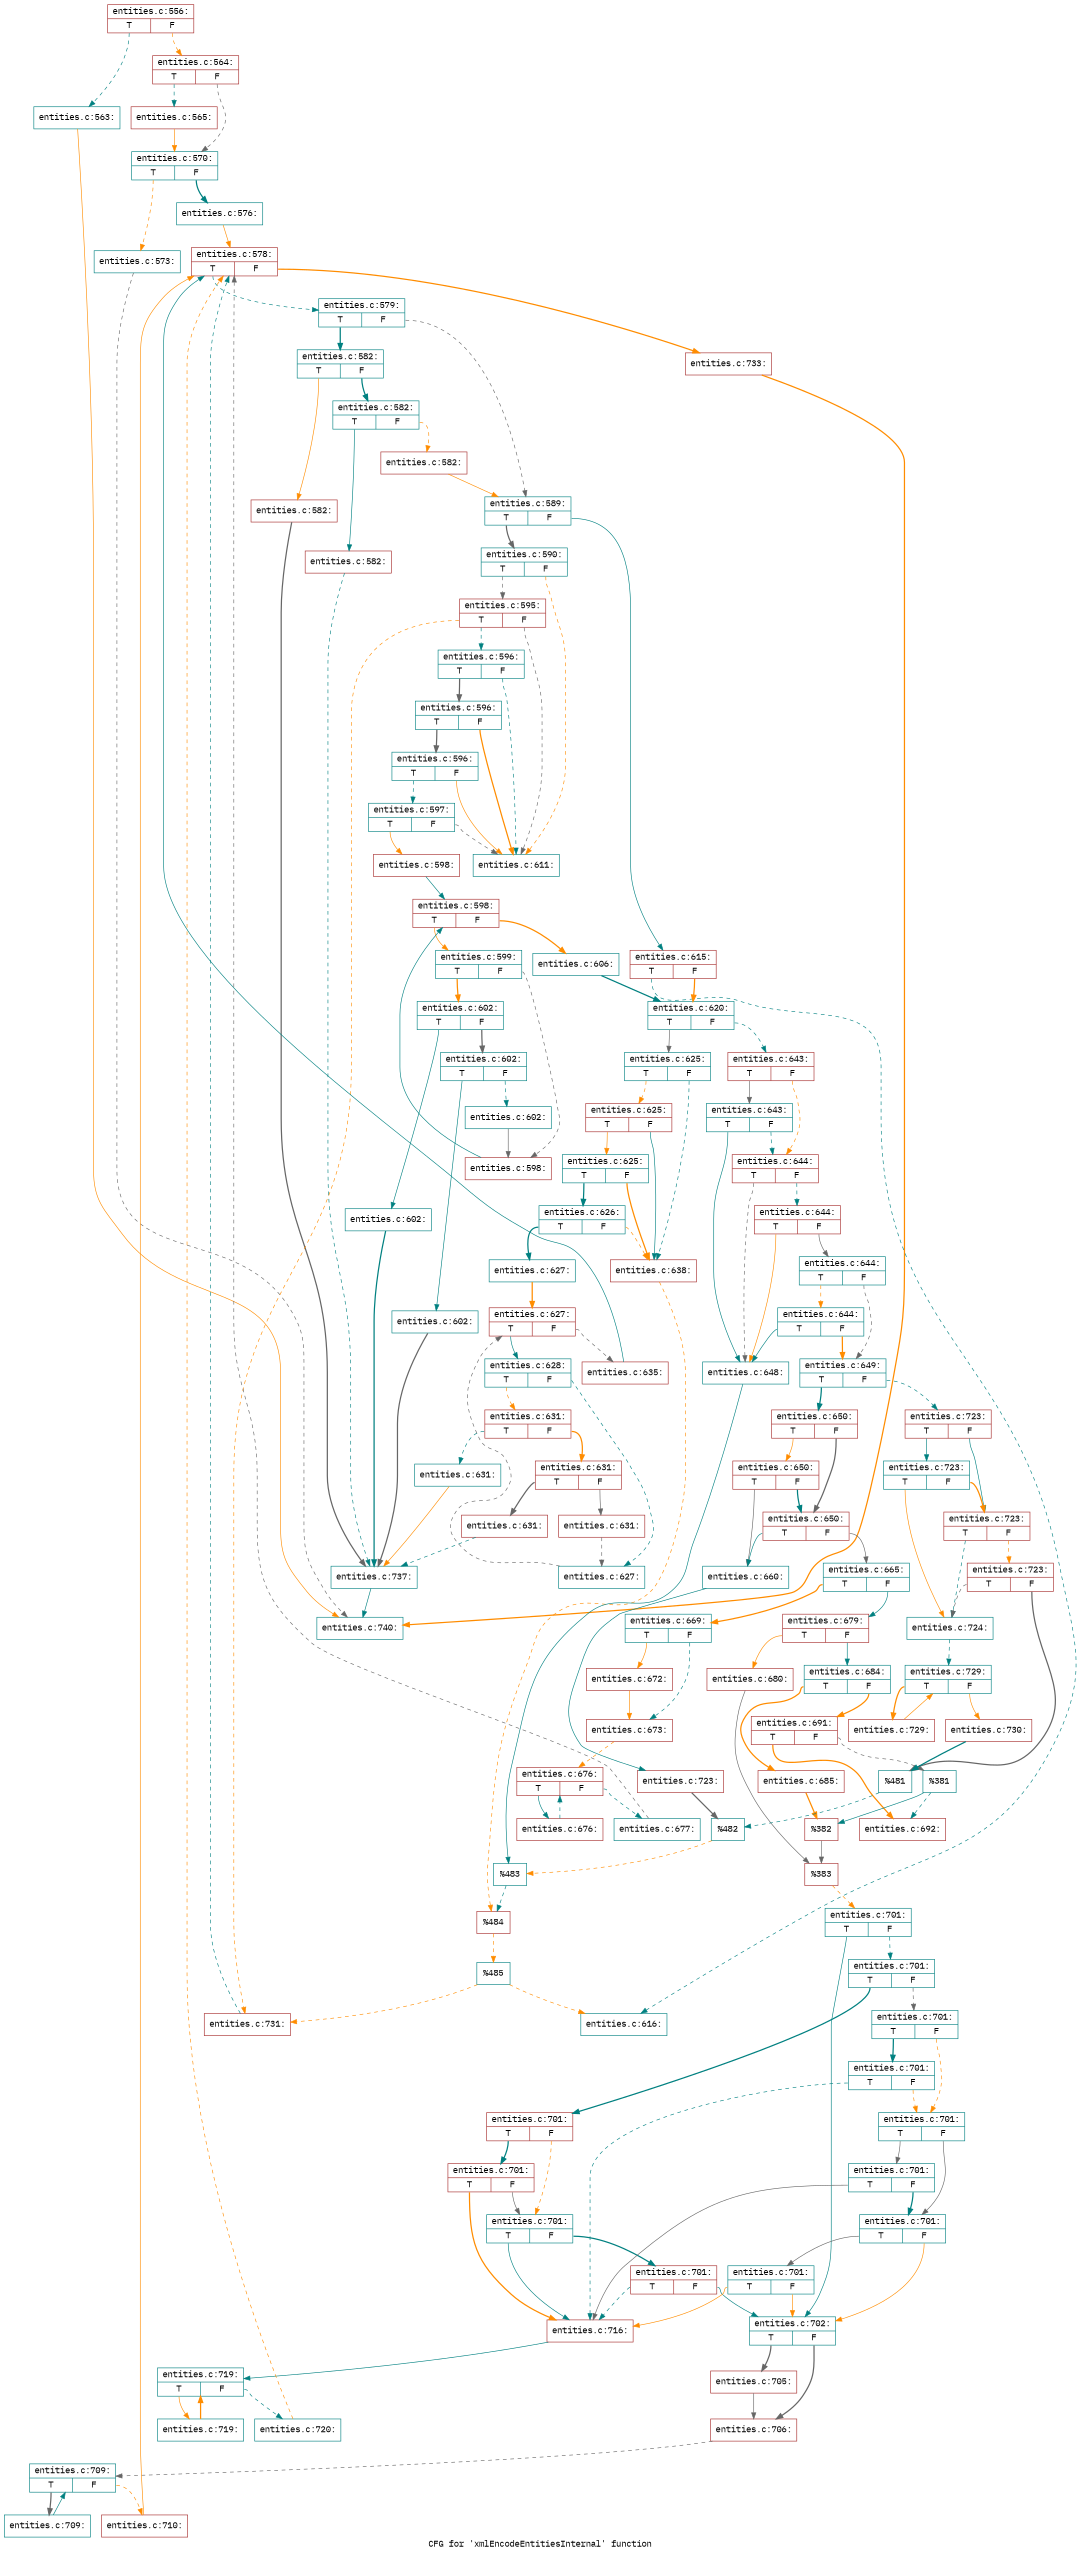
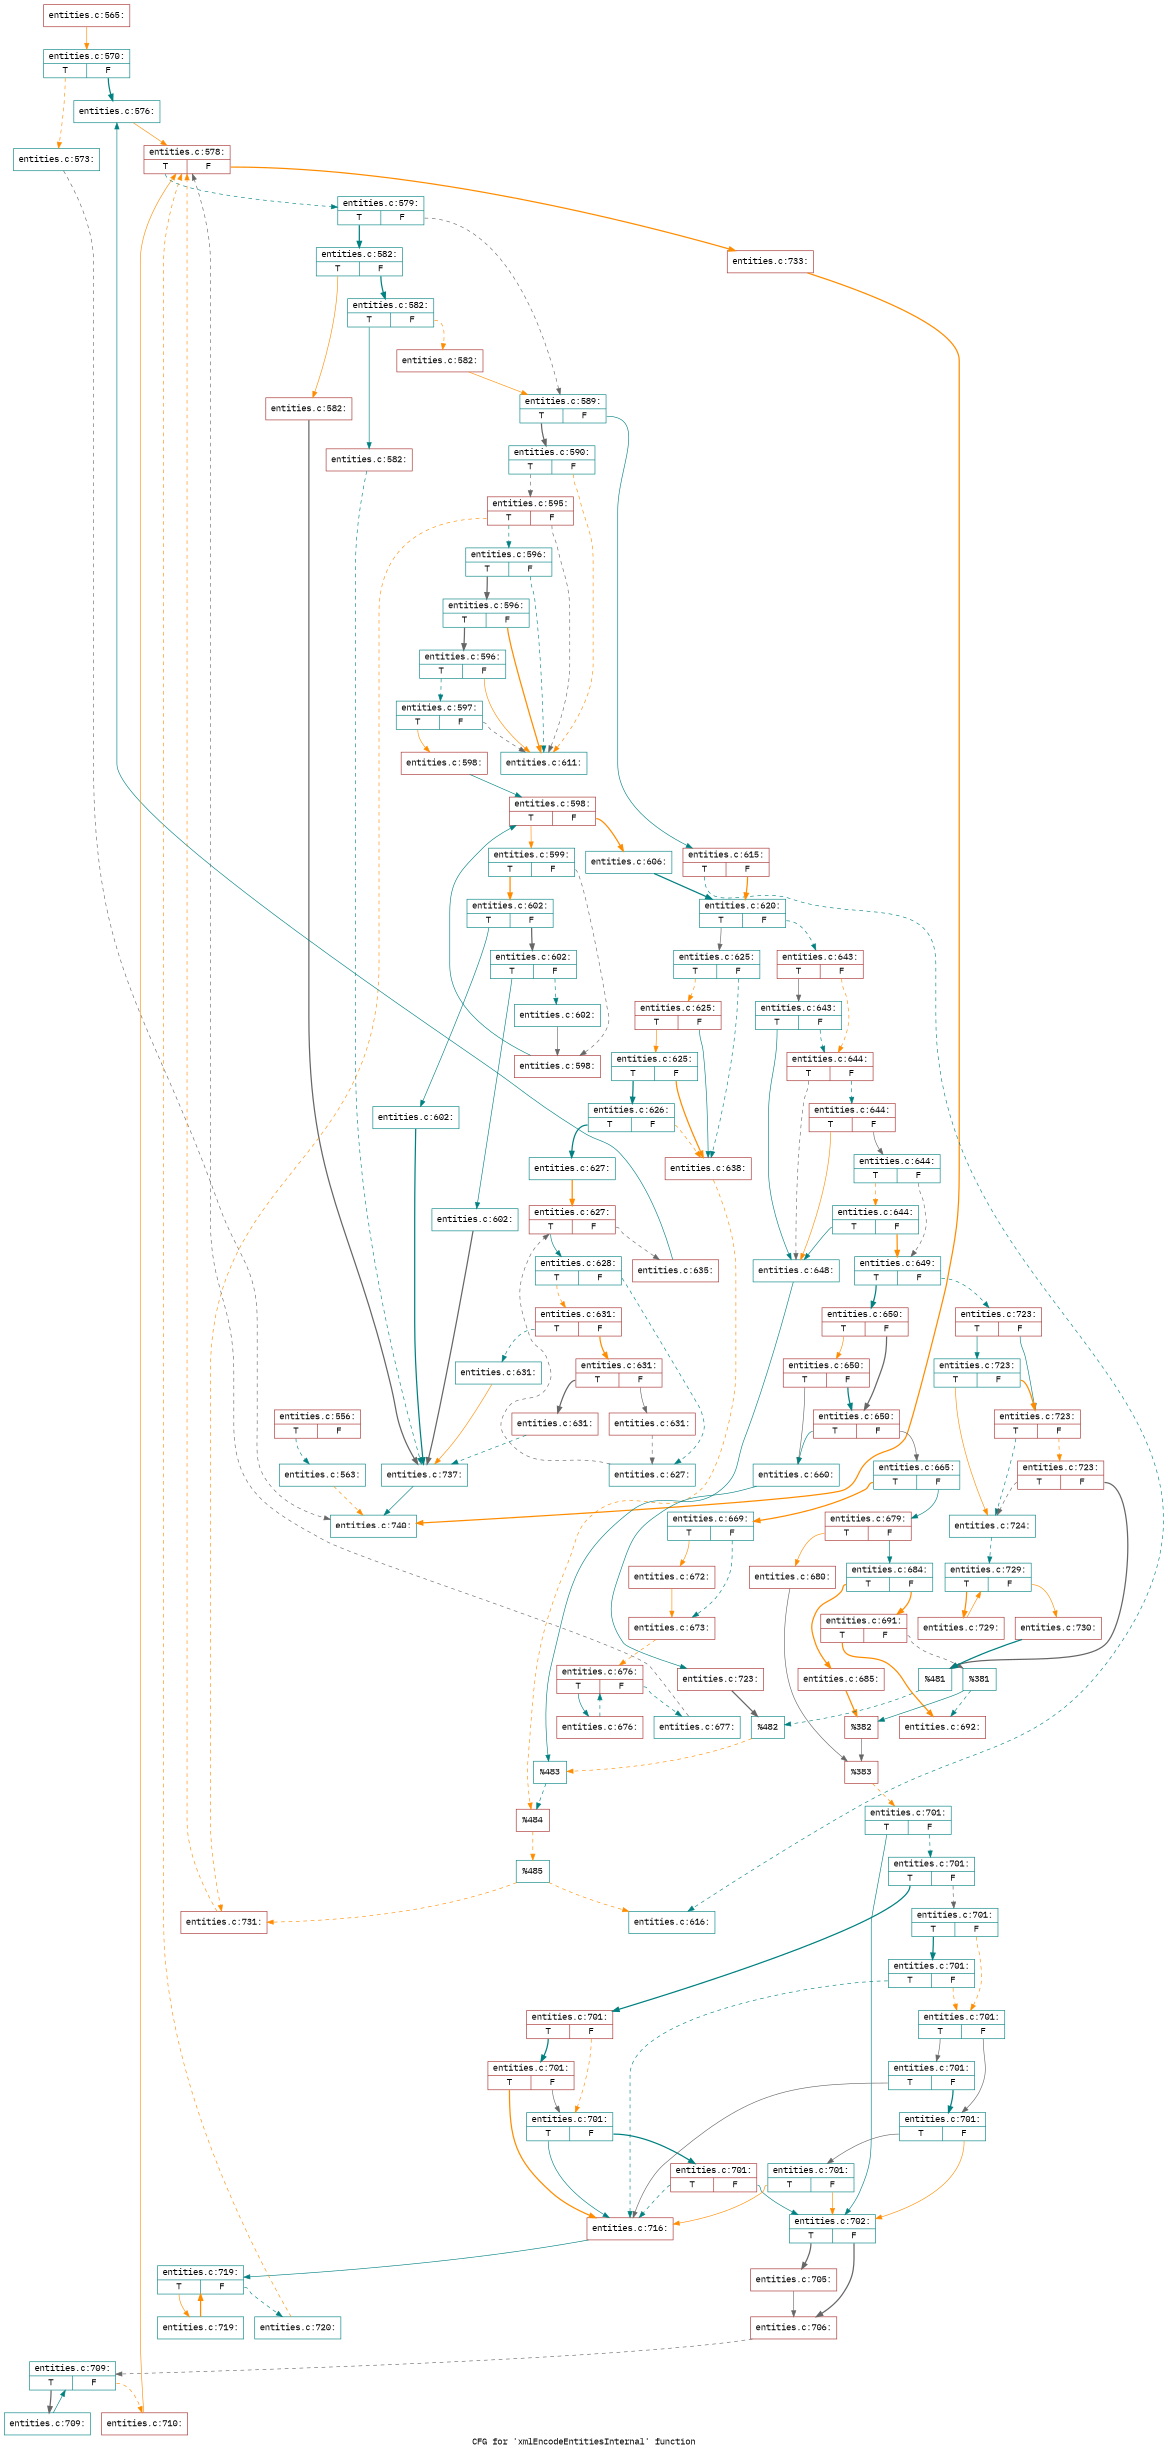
node "entities.c:564:": removed
edge "entities.c:635:" -> "entities.c:578:": now "entities.c:635:" -> "entities.c:576:"
edge "entities.c:563:" -> "entities.c:740:": style solid -> dashed
edge "entities.c:731:" -> "entities.c:578:": color teal -> darkorange
